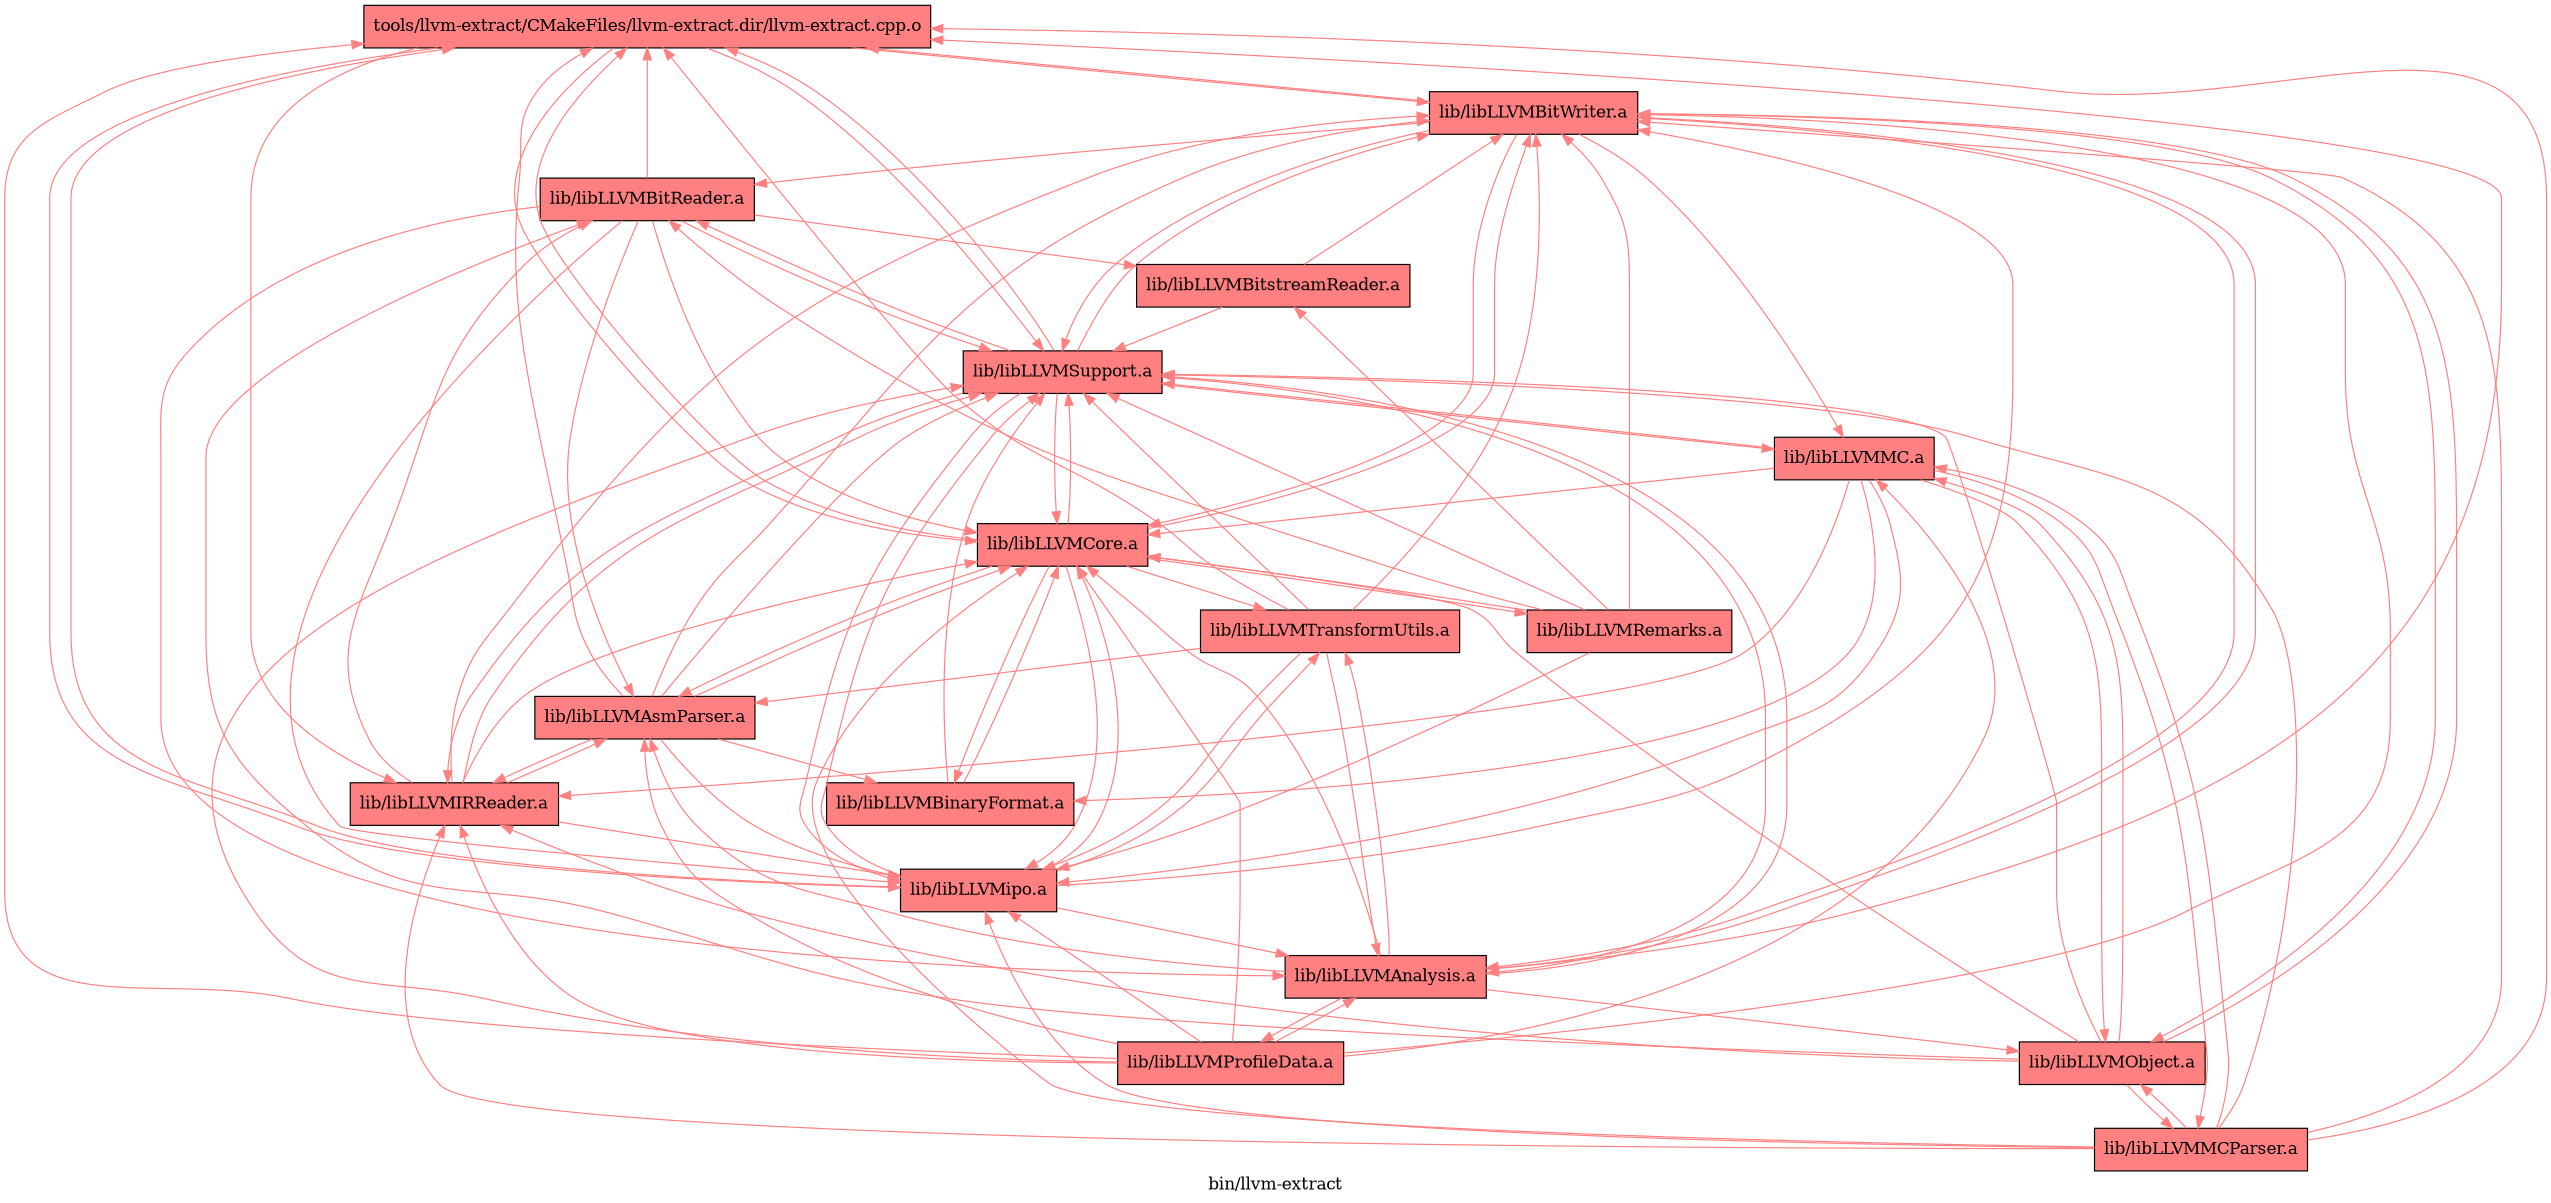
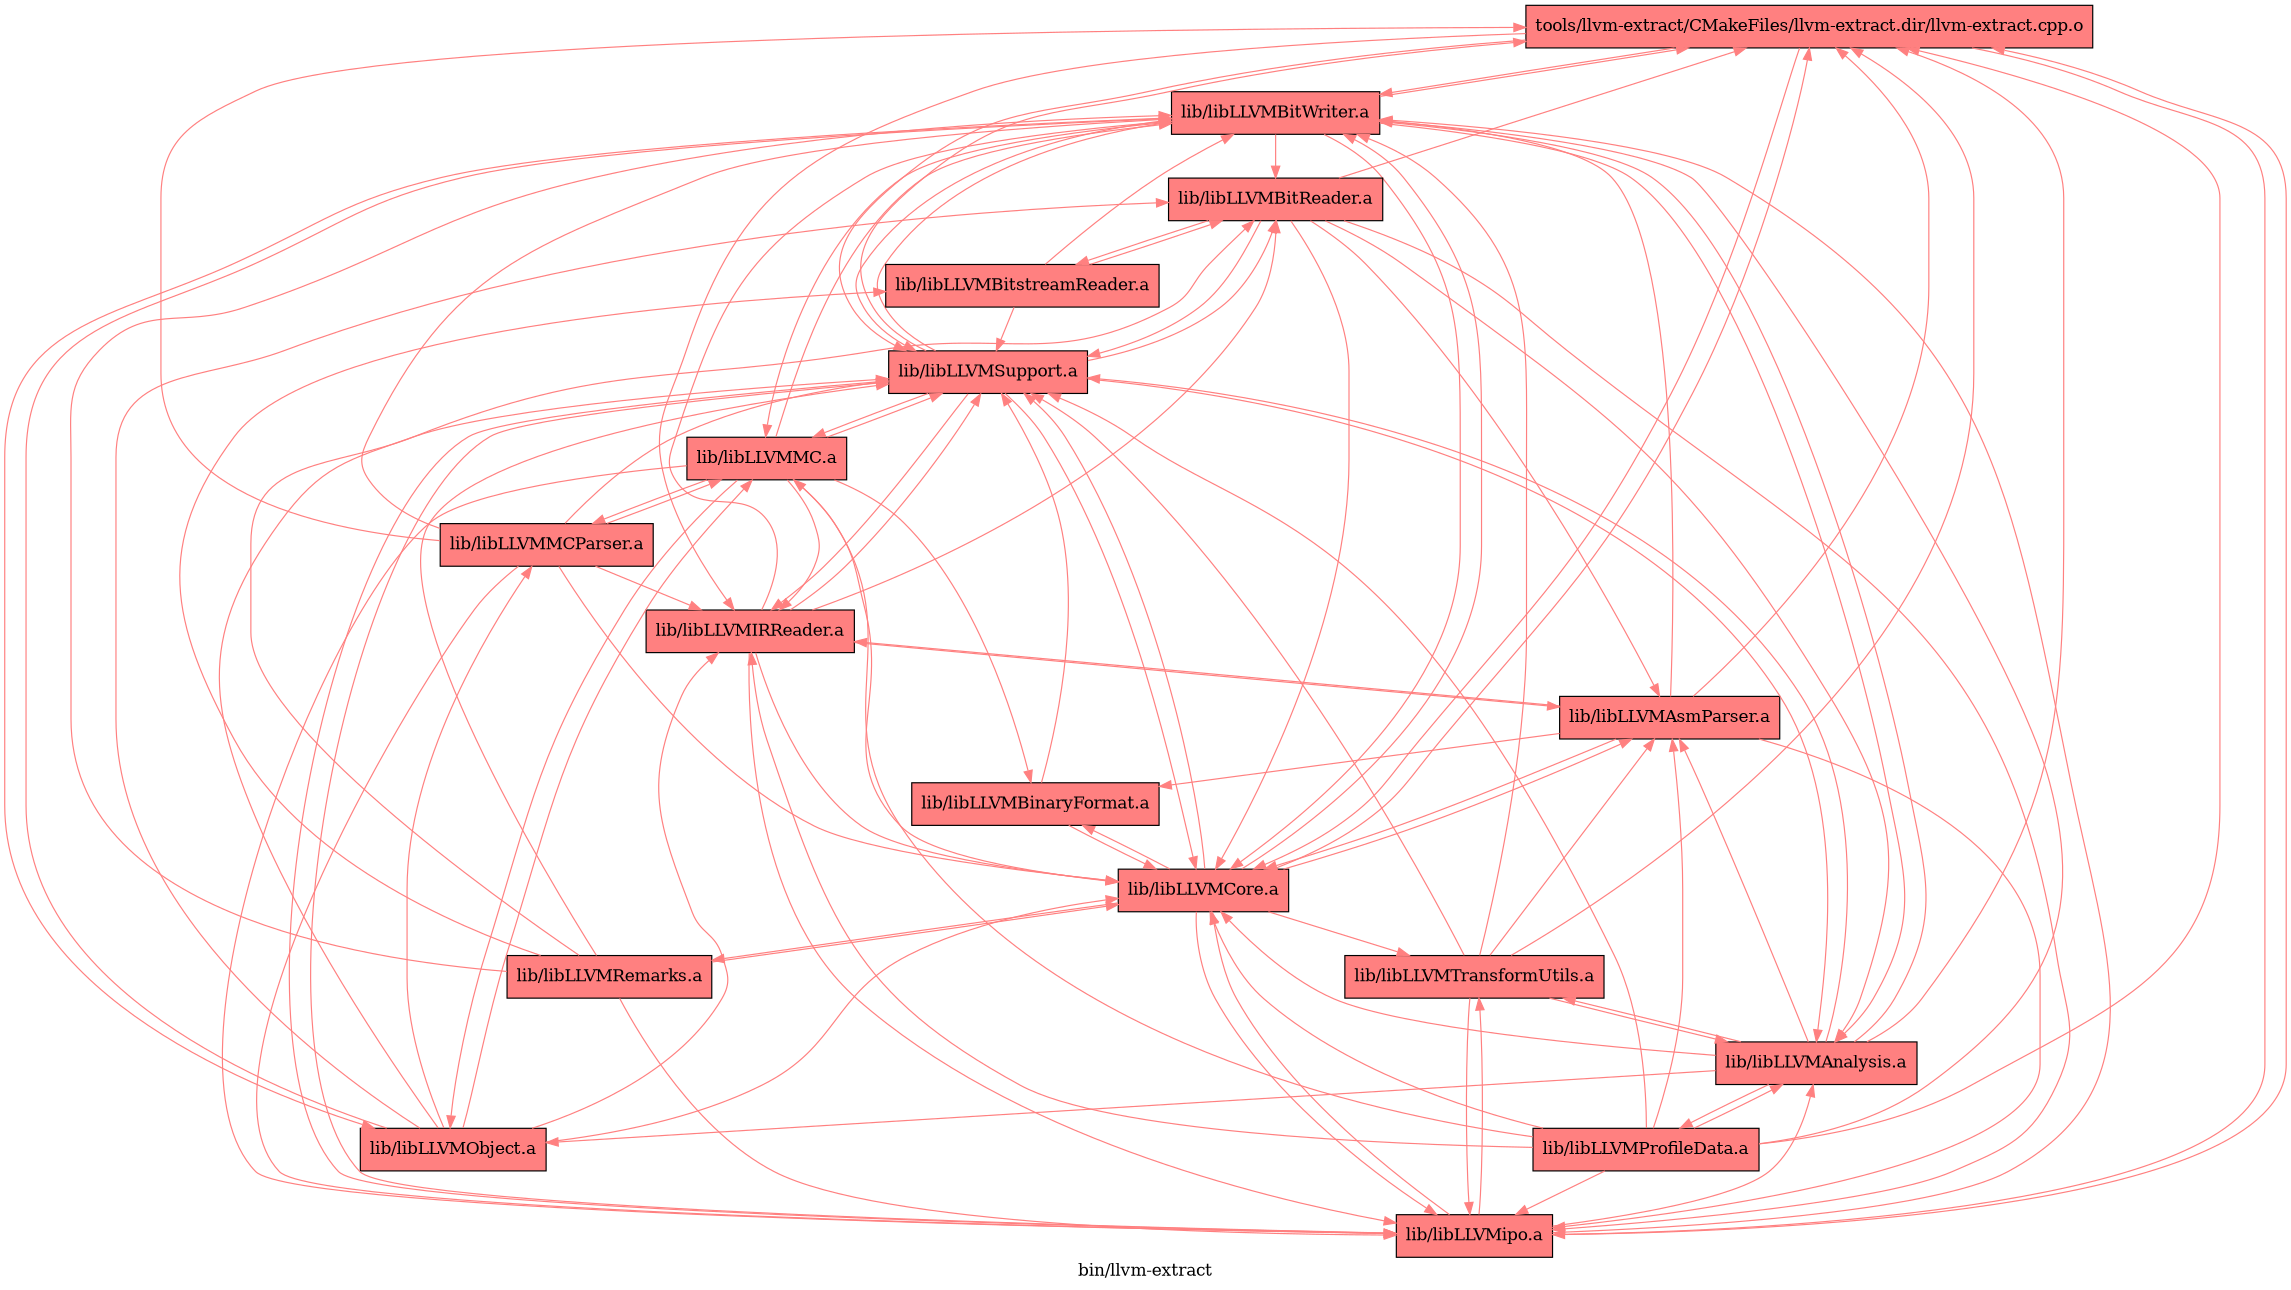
edge "lib/libLLVMBitstreamReader.a" -> "lib/libLLVMBitReader.a": added
edge "lib/libLLVMMC.a" -> "lib/libLLVMBitWriter.a": added
edge "lib/libLLVMAsmParser.a" -> "lib/libLLVMSupport.a": removed
edge "lib/libLLVMMCParser.a" -> "lib/libLLVMObject.a": removed
